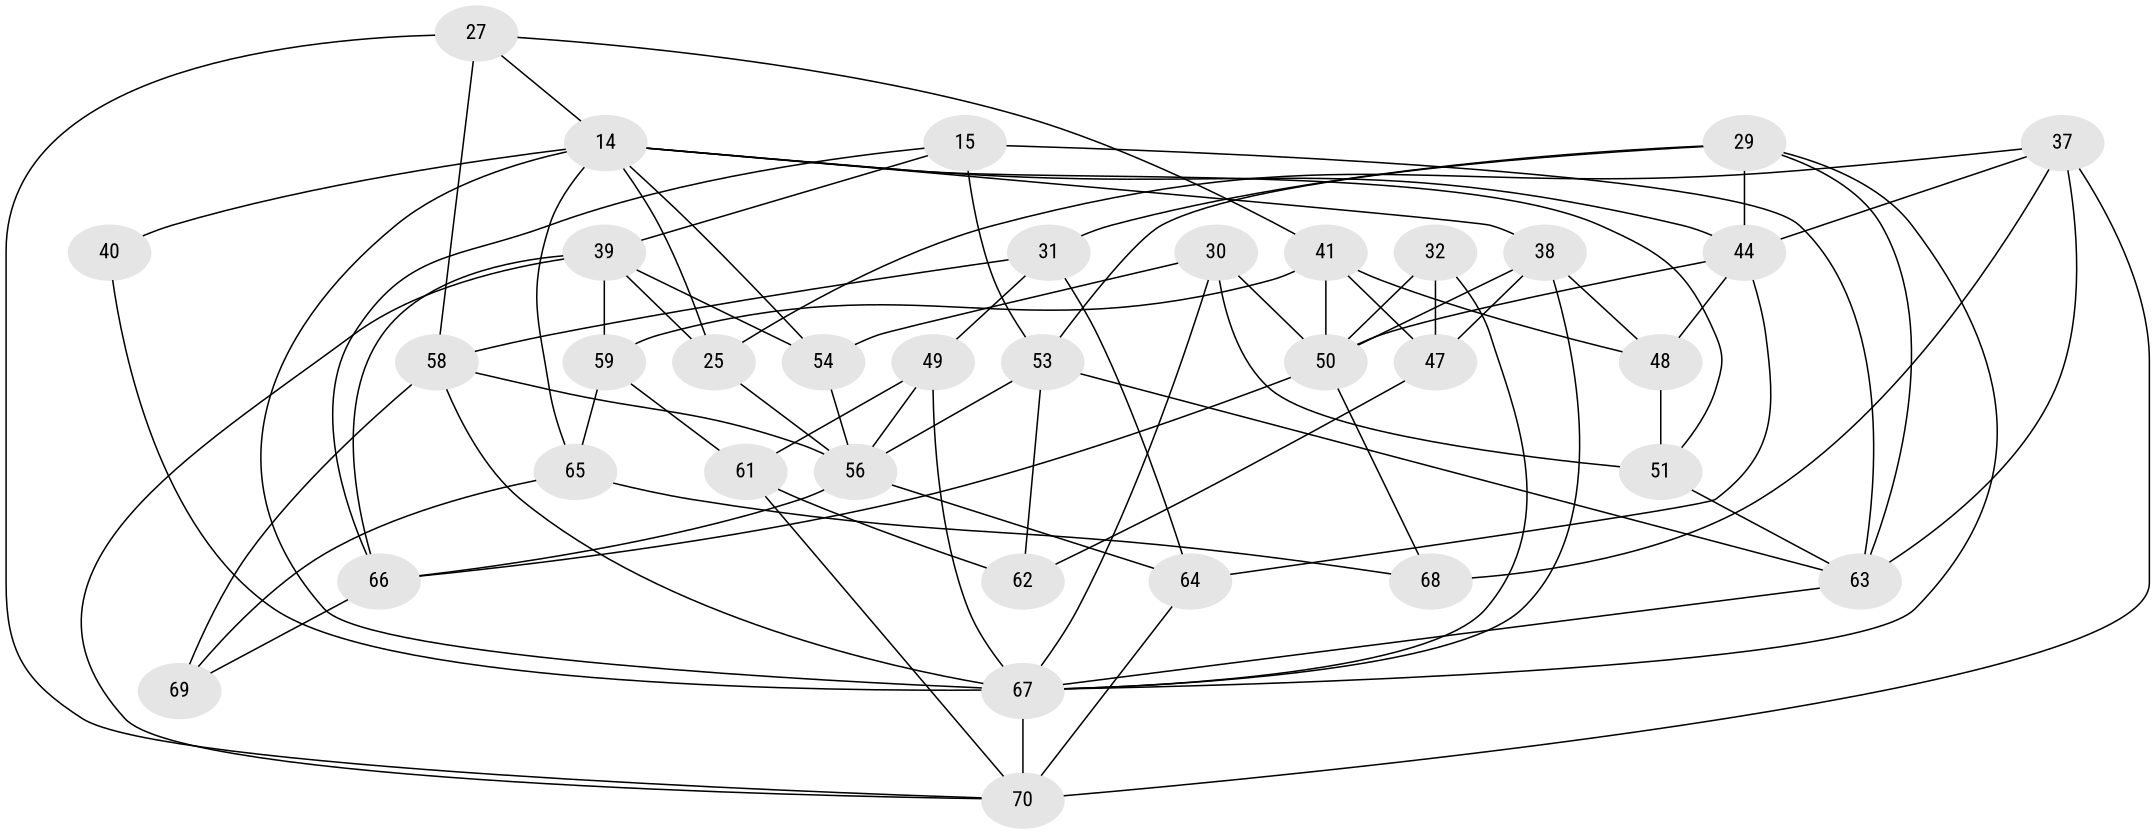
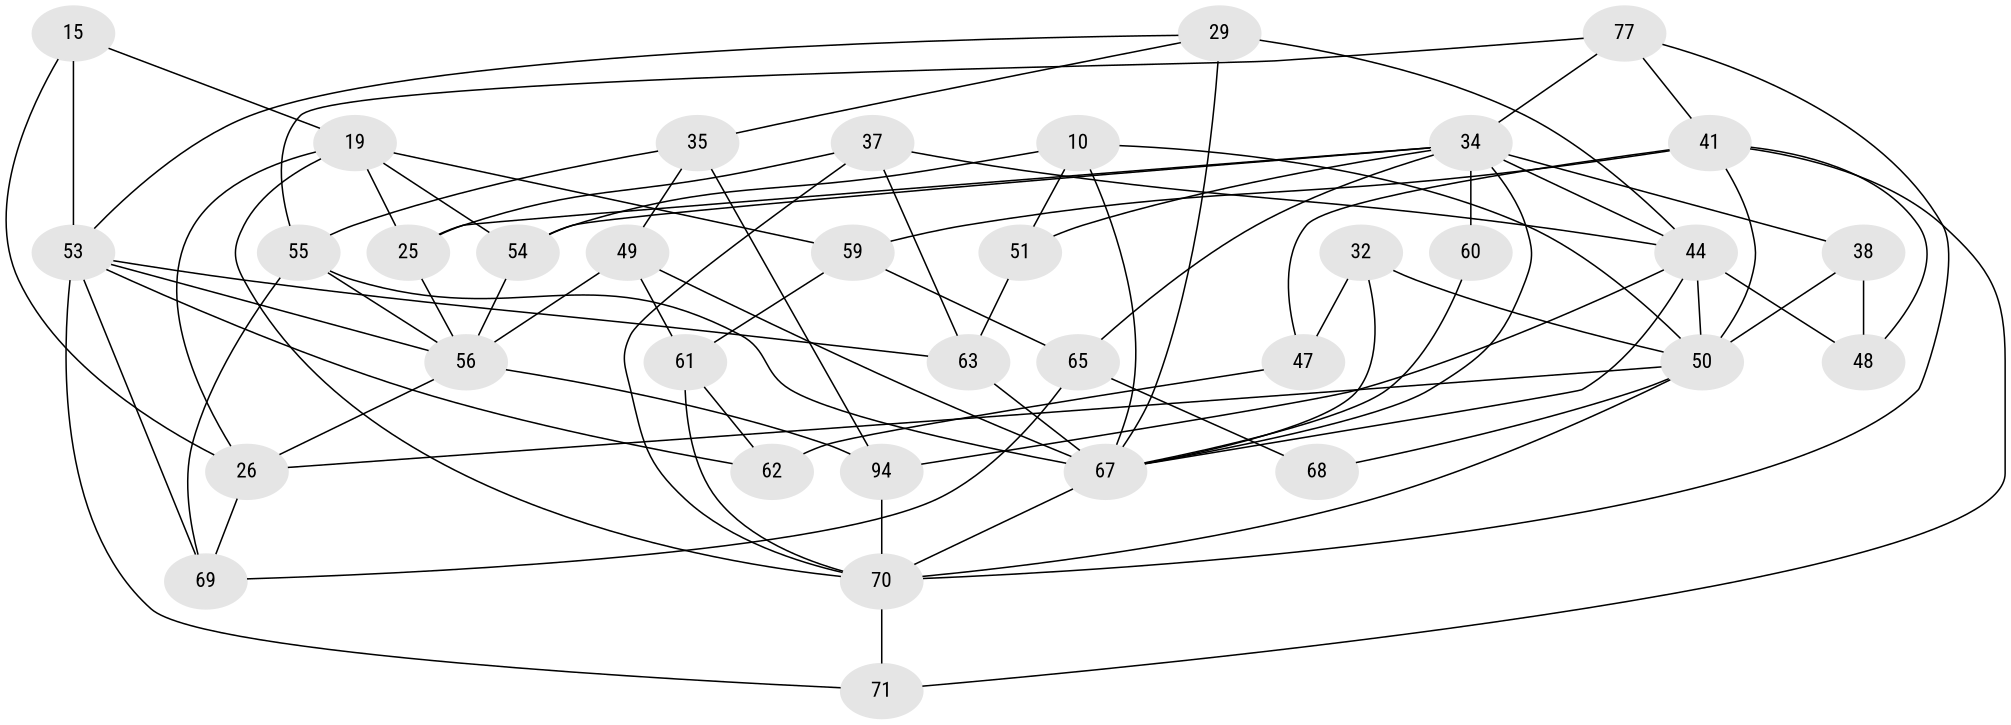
node "27": label "27" -> "77"
node "14": label "14" -> "34"
edge "15" -- "63": removed
node "40": label "40" -> "60"
node "39": label "39" -> "19"
node "31": label "31" -> "35"
node "30": label "30" -> "10"
edge "38" -- "47": removed
edge "29" -- "63": removed
node "58": label "58" -> "55"
edge "48" -- "51": removed
edge "53" -- "69": added
edge "37" -- "68": removed
edge "50" -- "70": added
node "66": label "66" -> "26"
node "64": label "64" -> "94"
edge "38" -- "67": now "44" -- "67"
node "71": added
